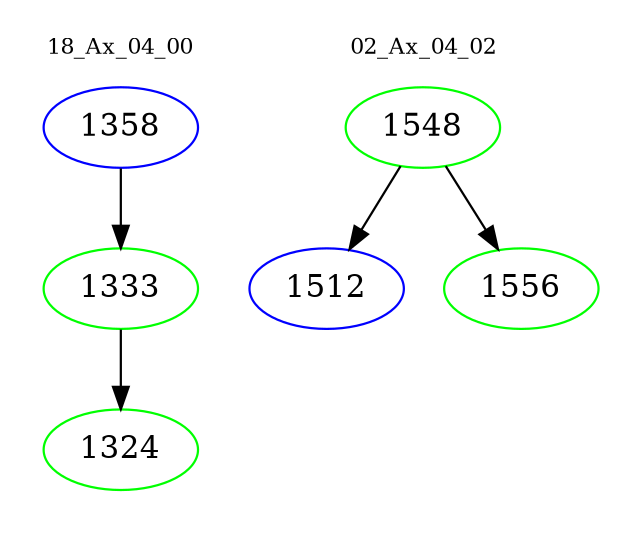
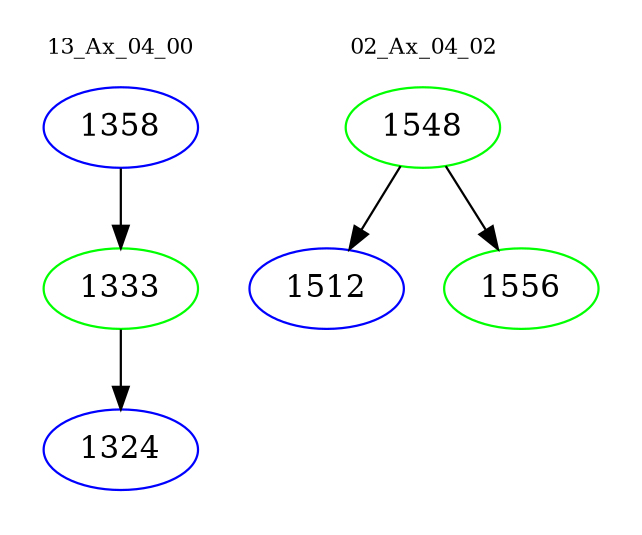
cluster "18_Ax_04_00": label "18_Ax_04_00" -> "13_Ax_04_00"
node "1324": color green -> blue
